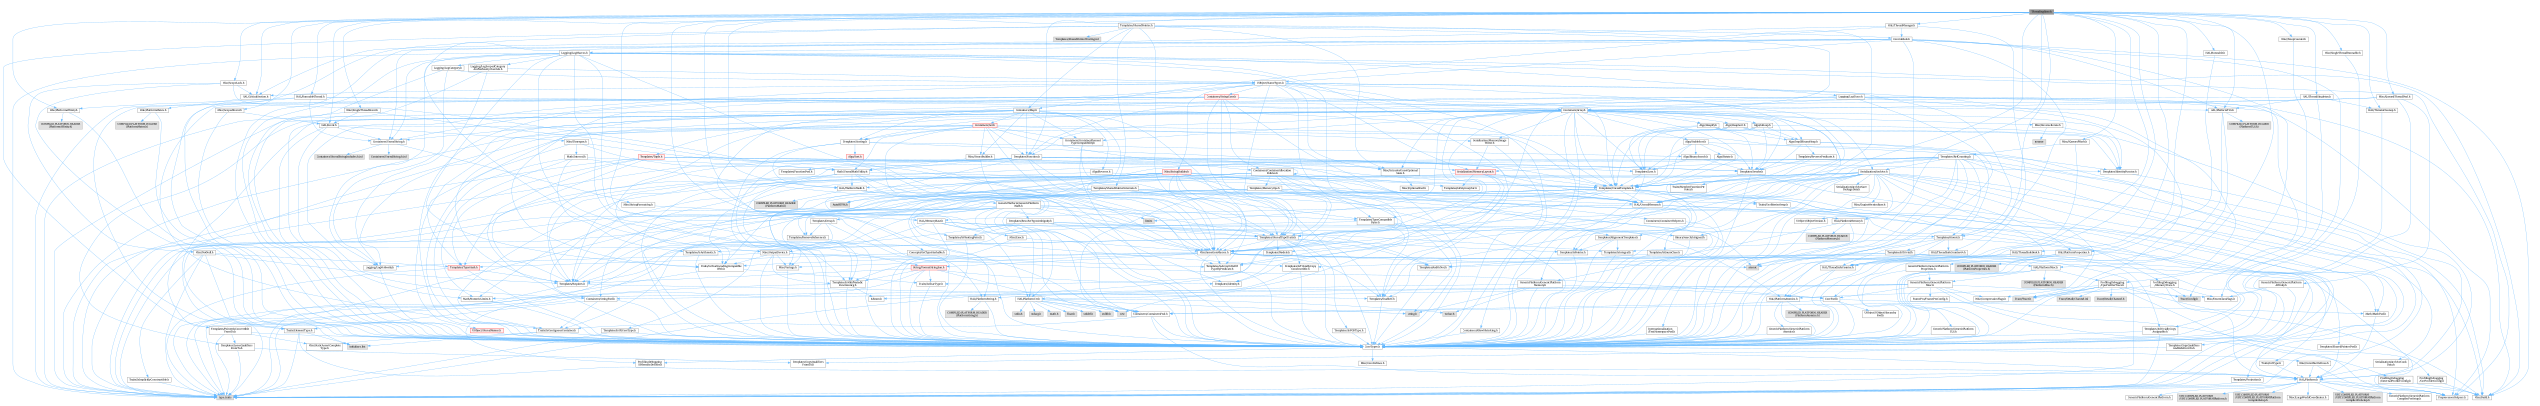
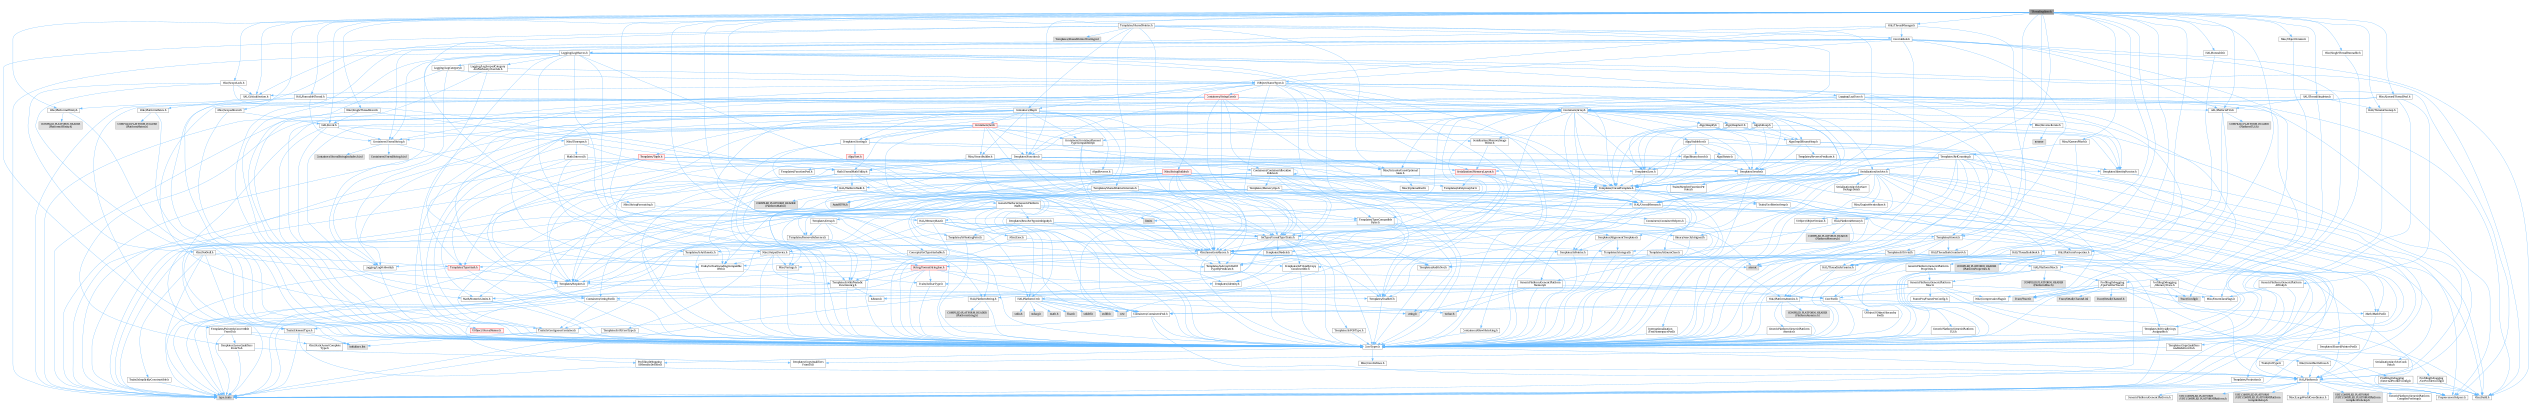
node "Misc/NoopCounter.h": label "Misc/NoopCounter.h" -> "Misc/ObjectVersion.h"
node "Templates/UnrealTypeTraits.h": label "Templates/UnrealTypeTraits.h" -> "IntType/UnrealTypeTraits.h"
